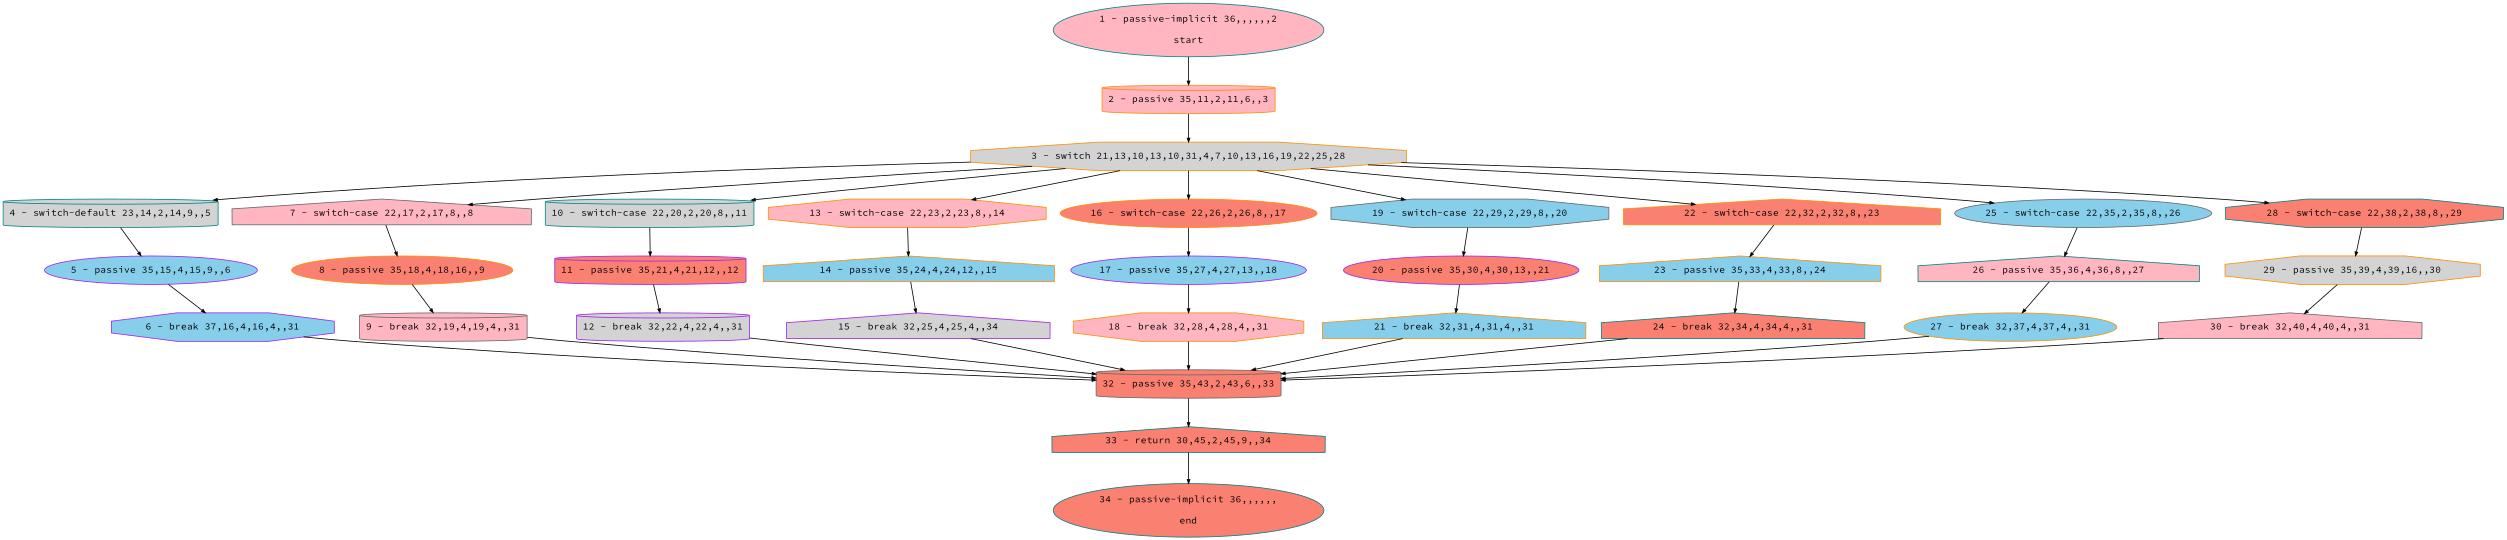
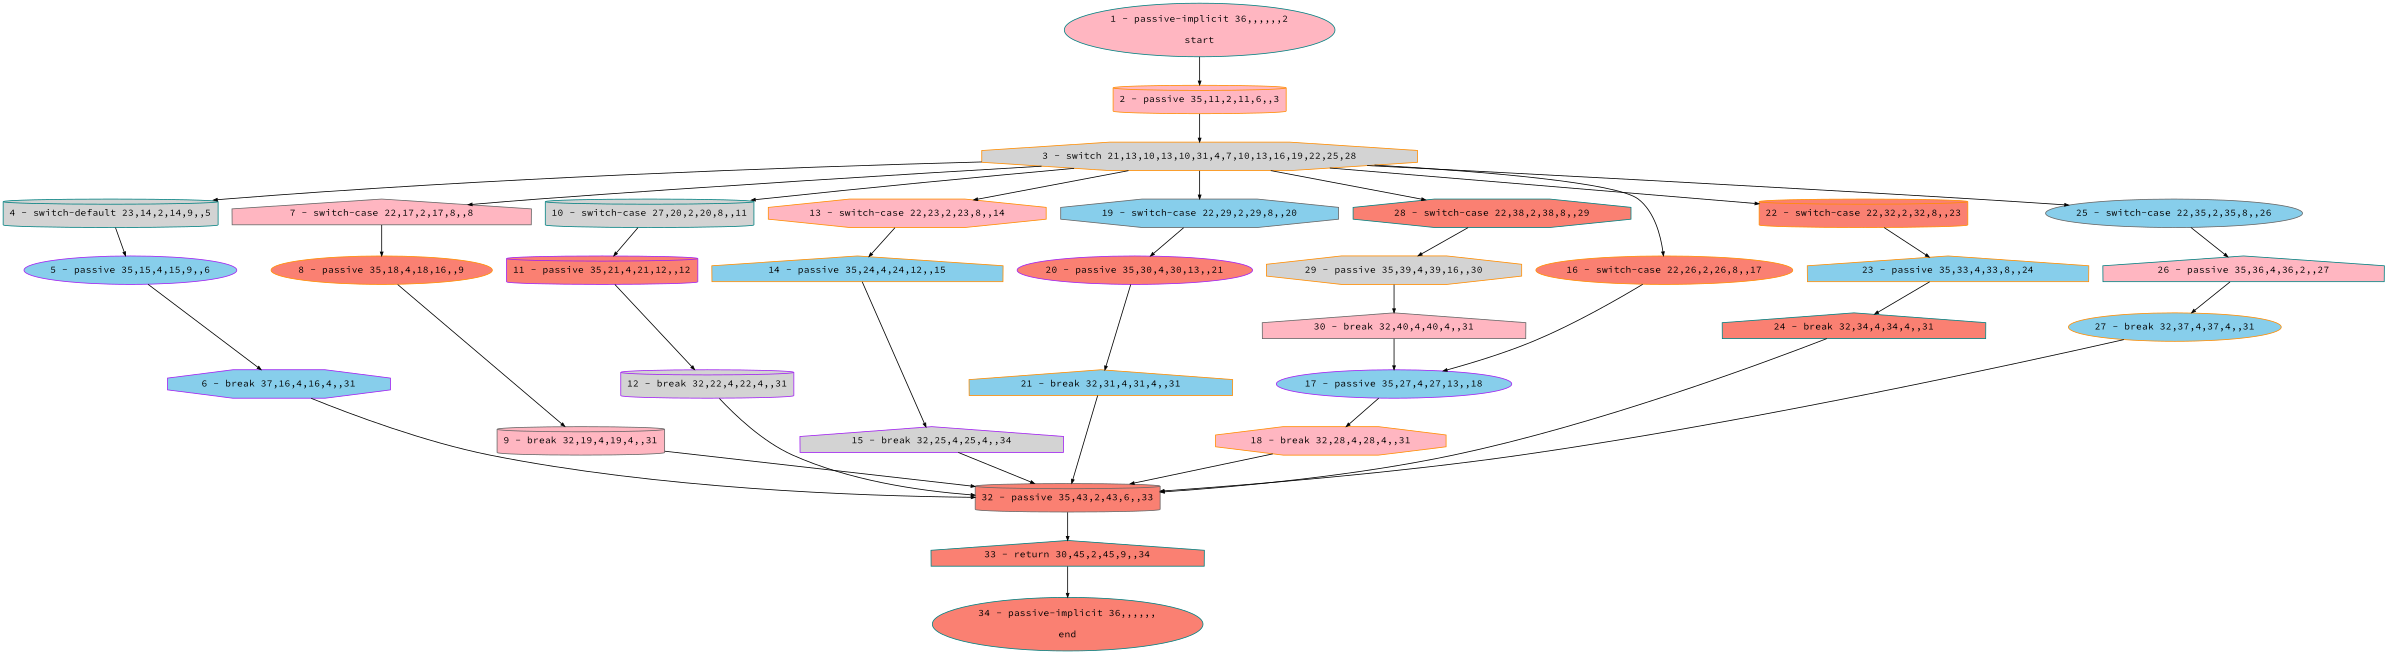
node "10 - switch-case 22,20,2,20,8,,11": label "10 - switch-case 22,20,2,20,8,,11" -> "10 - switch-case 27,20,2,20,8,,11"
node "22 - switch-case 22,32,2,32,8,,23": shape house -> cylinder
node "26 - passive 35,36,4,36,8,,27": label "26 - passive 35,36,4,36,8,,27" -> "26 - passive 35,36,4,36,2,,27"
edge "30 - break 32,40,4,40,4,,31" -> "32 - passive 35,43,2,43,6,,33": now "30 - break 32,40,4,40,4,,31" -> "17 - passive 35,27,4,27,13,,18"
